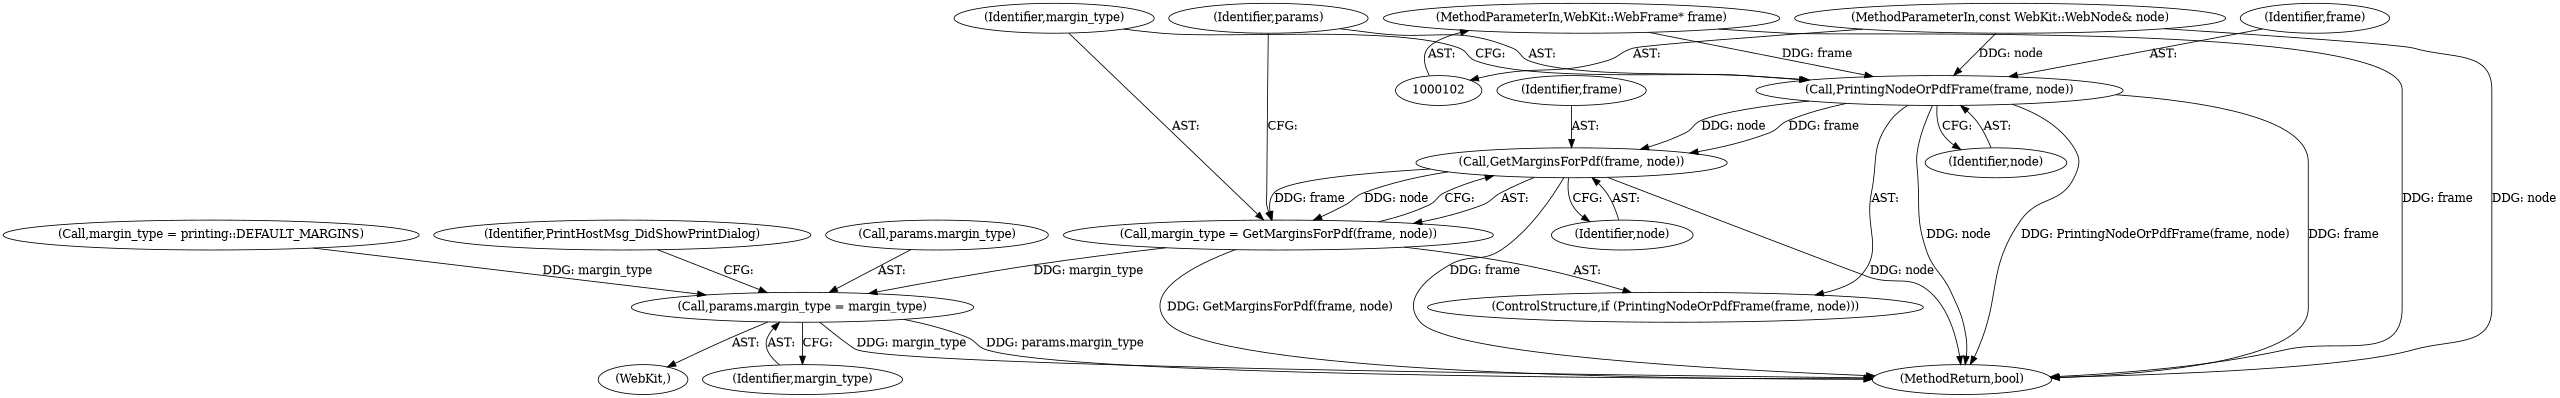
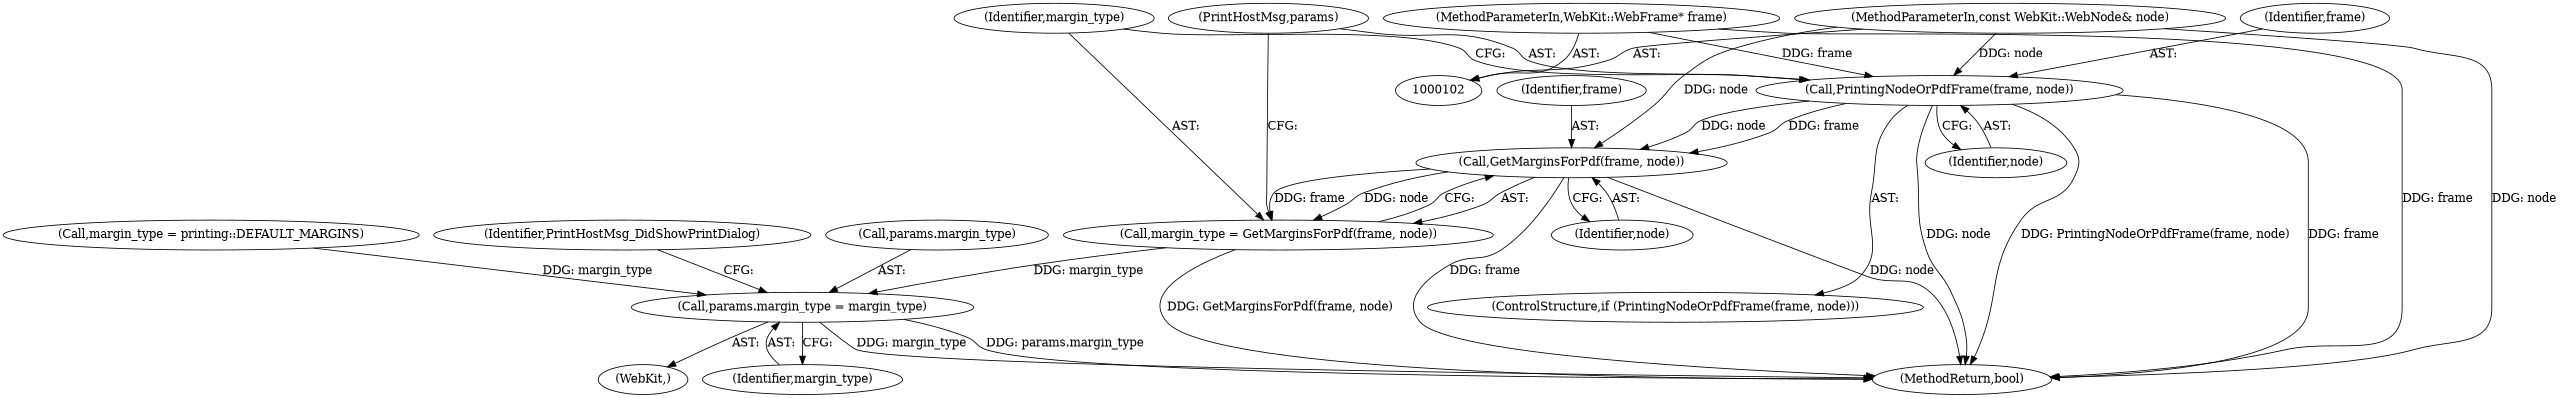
node "(Identifier,params)": label "(Identifier,params)" -> "(PrintHostMsg,params)"
edge "1000102" -> "(MethodParameterIn,WebKit::WebFrame* frame)": reversed
edge "(MethodParameterIn,const WebKit::WebNode& node)" -> "(Call,GetMarginsForPdf(frame, node))": added, label "DDG: node"
edge "(Call,margin_type = GetMarginsForPdf(frame, node))" -> "(ControlStructure,if (PrintingNodeOrPdfFrame(frame, node)))": removed, label "AST:"
